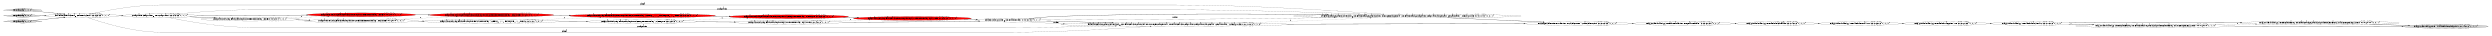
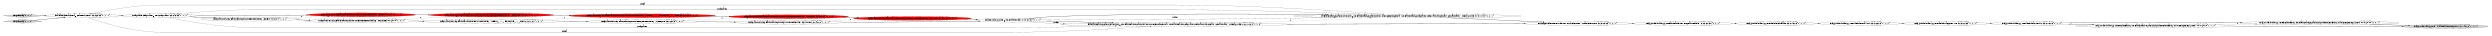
node "testAuthConfig['1', '0', '0']": removed
